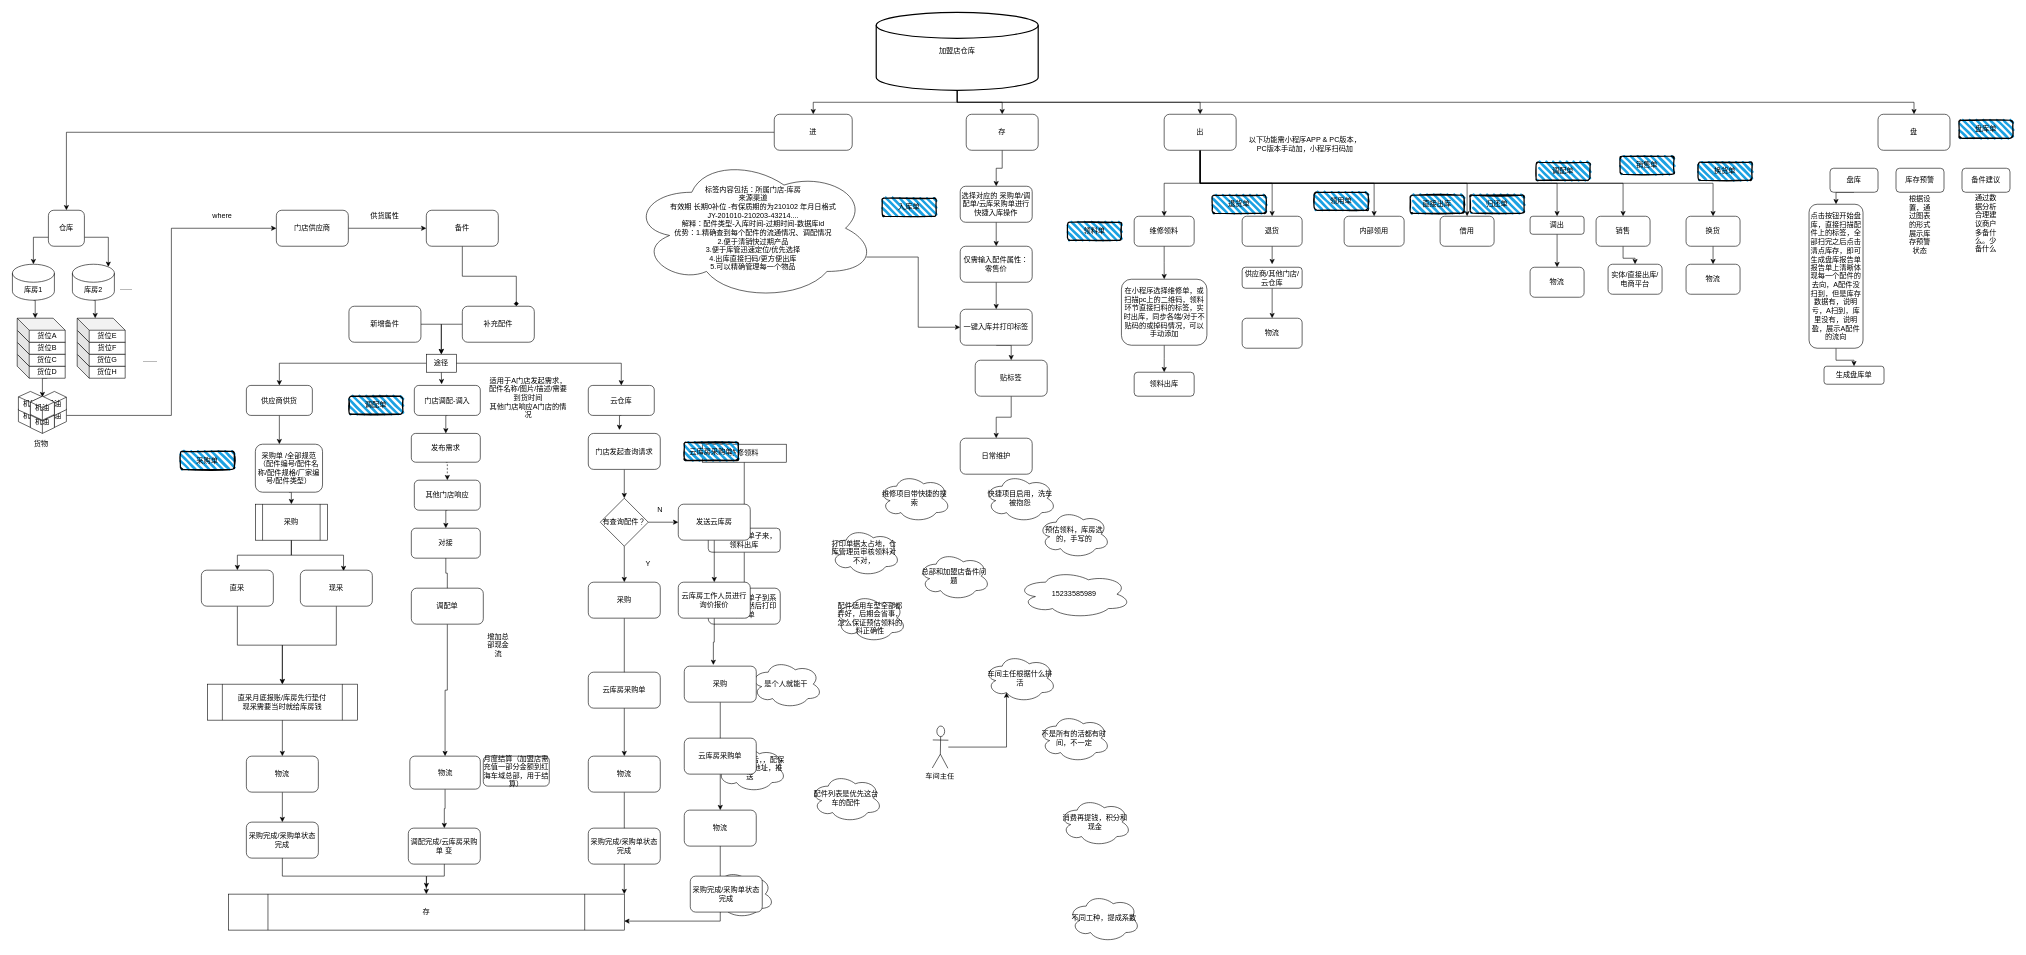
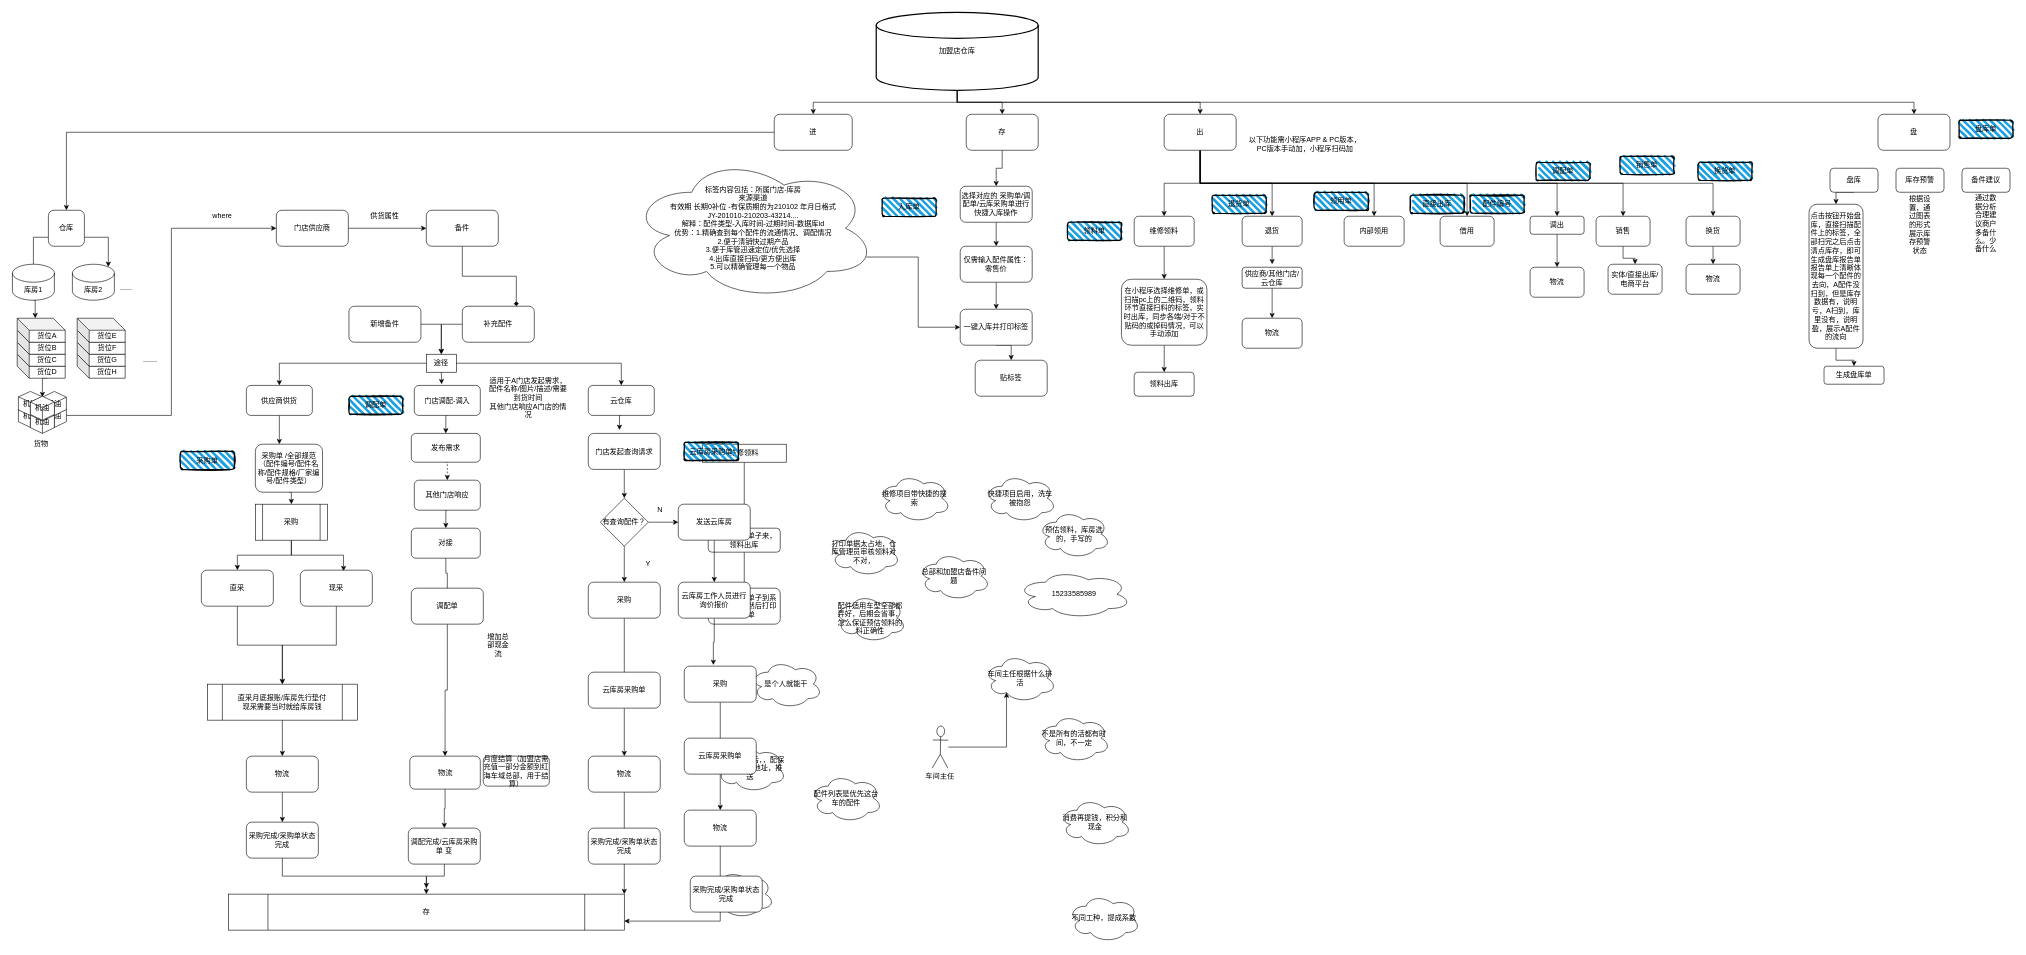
node "归还单": label "归还单" -> "配件编号"
edge "仓库" -> "库房1": arrowhead classic -> none
edge "库房2" -> "货位E": removed
edge "贴标签" -> "日常维护": removed
node "日常维护": removed
